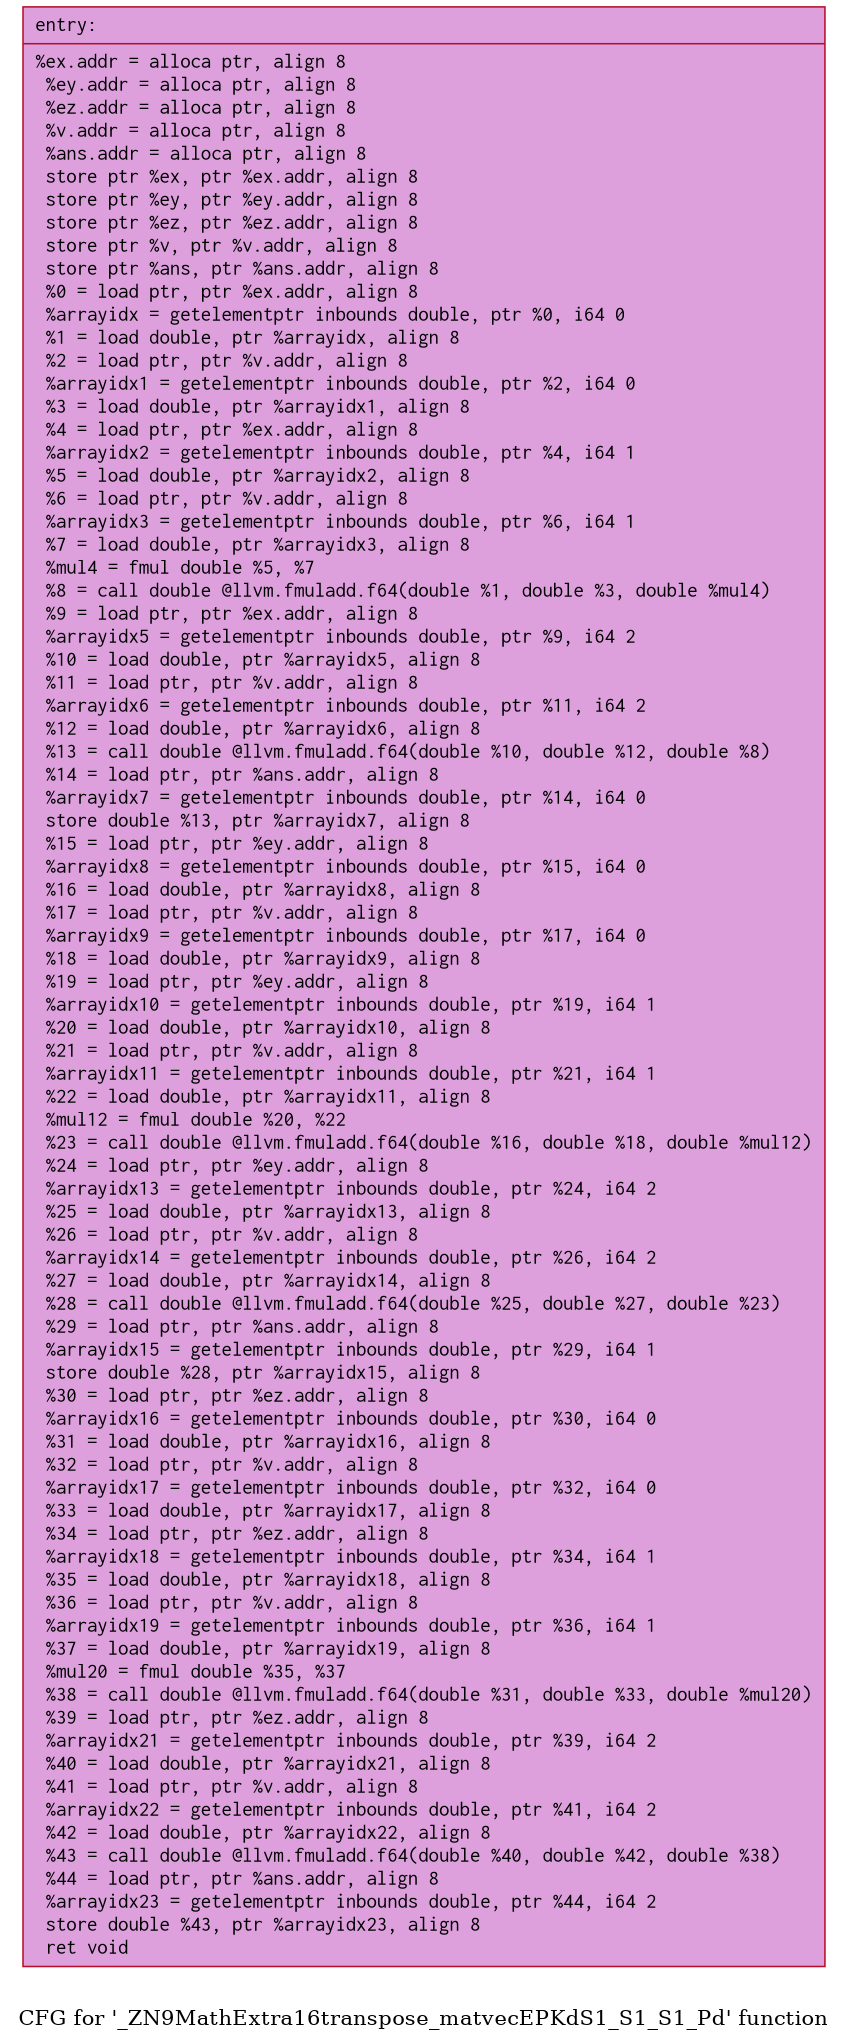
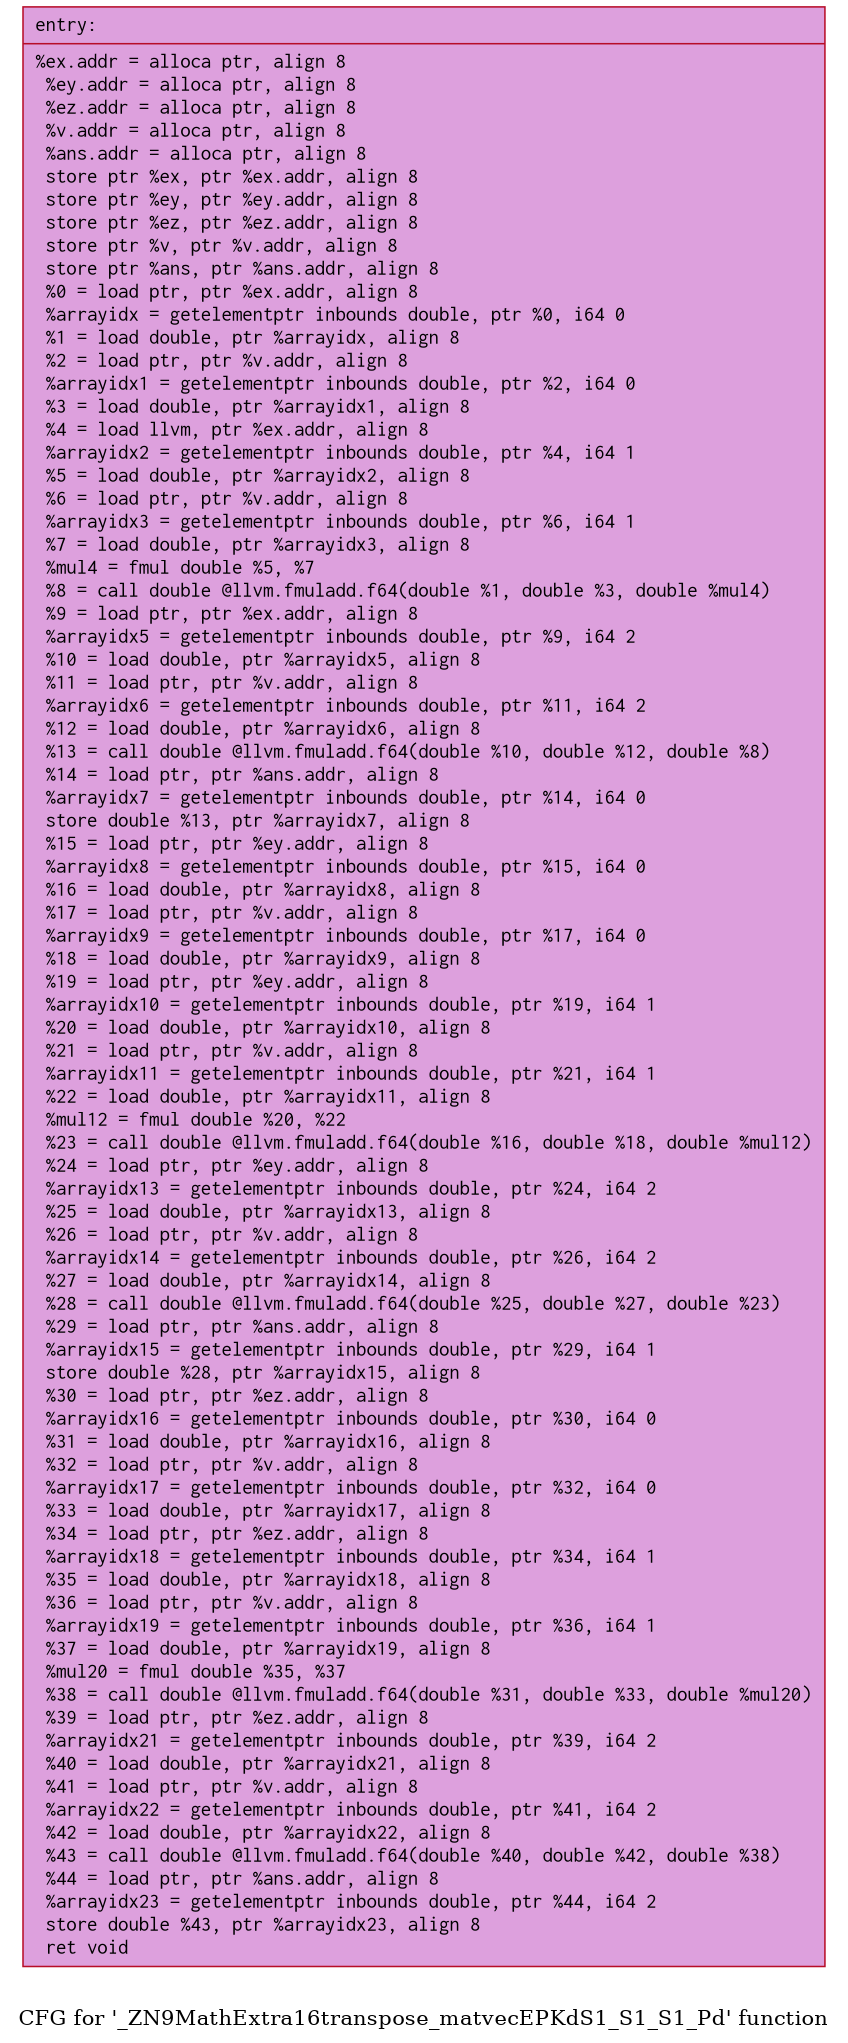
node "entry:": text "%4 = load ptr, ptr %ex.addr, align 8" -> "%4 = load llvm, ptr %ex.addr, align 8"
